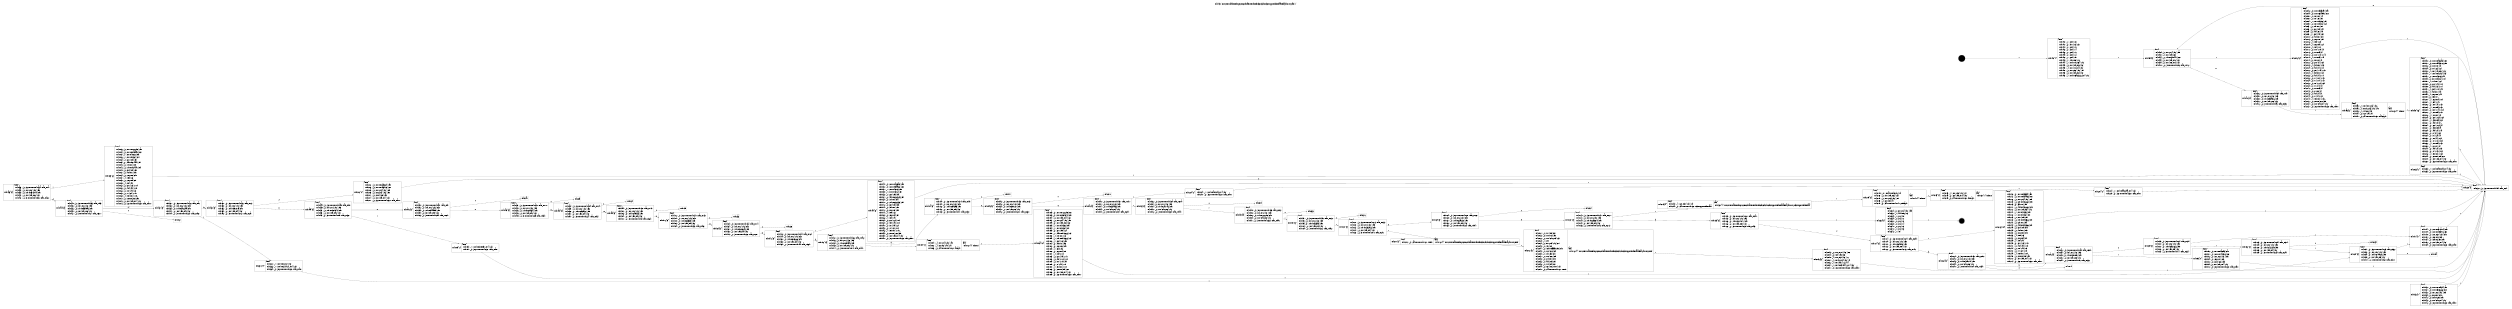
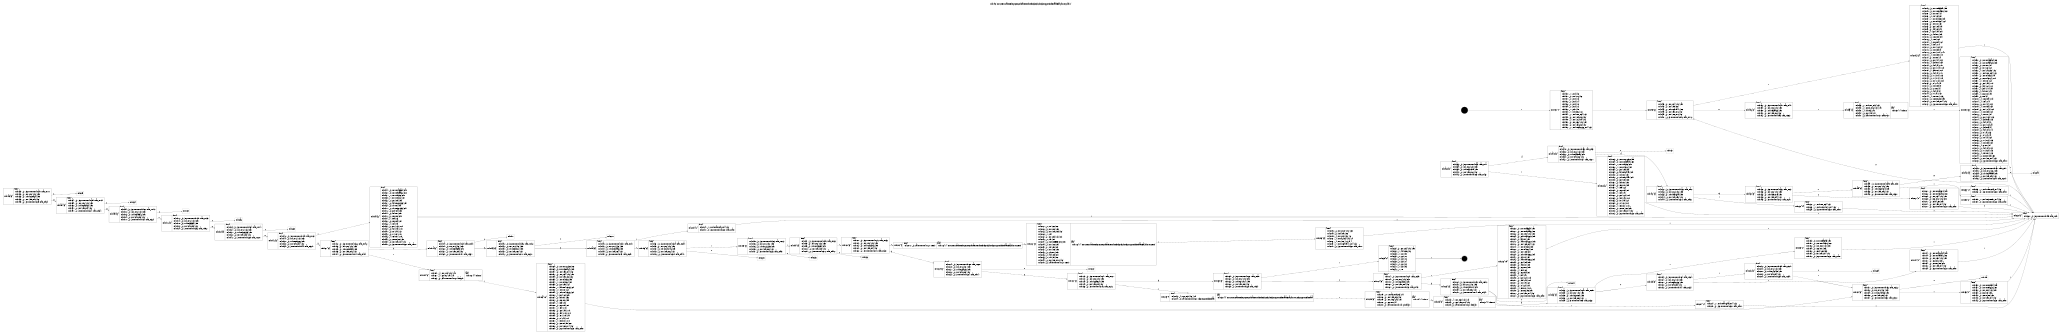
edge "0x401ab2 [25]" -> "0x401acb [25]": removed, label "10"
edge "0x401cf1 [25]" -> "0x401d14 [27]": now "0x401cf1 [25]" -> "0x401f32 [27]"
